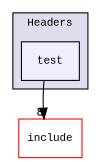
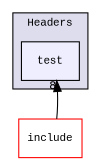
edge "test" -> "include": reversed
